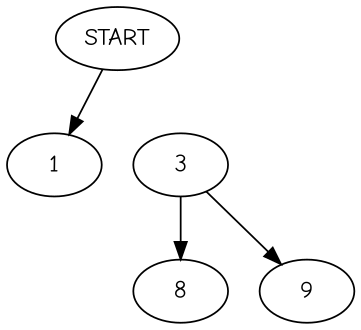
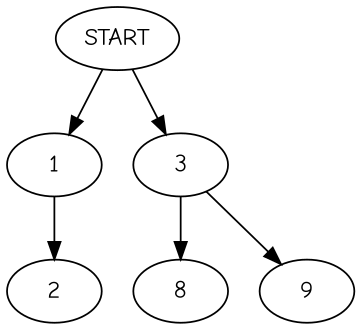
edge "START" -> "3": added
node "2": added
